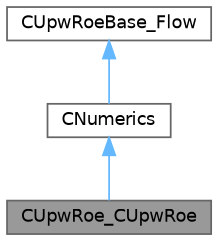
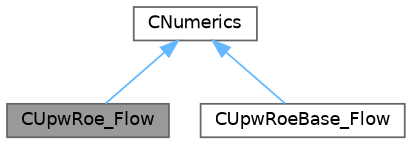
edge "CNumerics" -> "CUpwRoeBase_Flow": reversed
node "CUpwRoe_CUpwRoe": label "CUpwRoe_CUpwRoe" -> "CUpwRoe_Flow"
